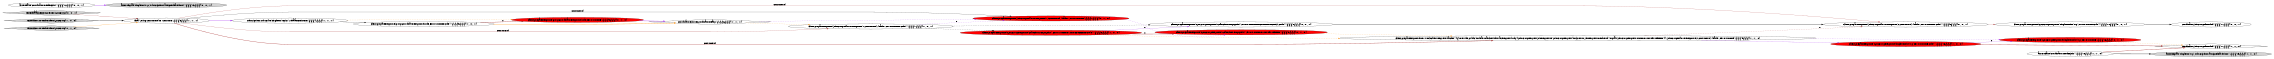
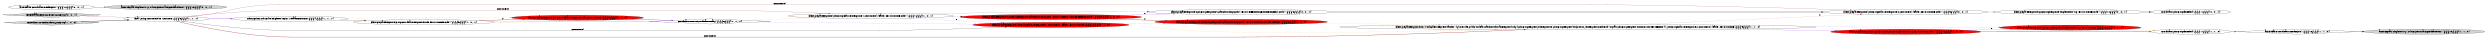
node "testUnknownMemberIdOnSyncGroup['0', '1', '0']": removed
node "coordinator.joinGroupIfNeeded()@@@17@@@['1', '1', '0']": shape diamond -> ellipse
edge "assertFalse(coordinator.needRejoin())@@@18@@@['1', '1', '0']" -> "coordinator.joinGroupIfNeeded()@@@17@@@['1', '1', '0']": reversed
node "assertFalse(coordinator.needRejoin())@@@18@@@['1', '1', '0']": shape ellipse -> diamond
